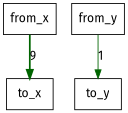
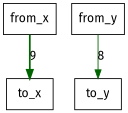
edge "from_y" -> "to_y": label "1" -> "8"
